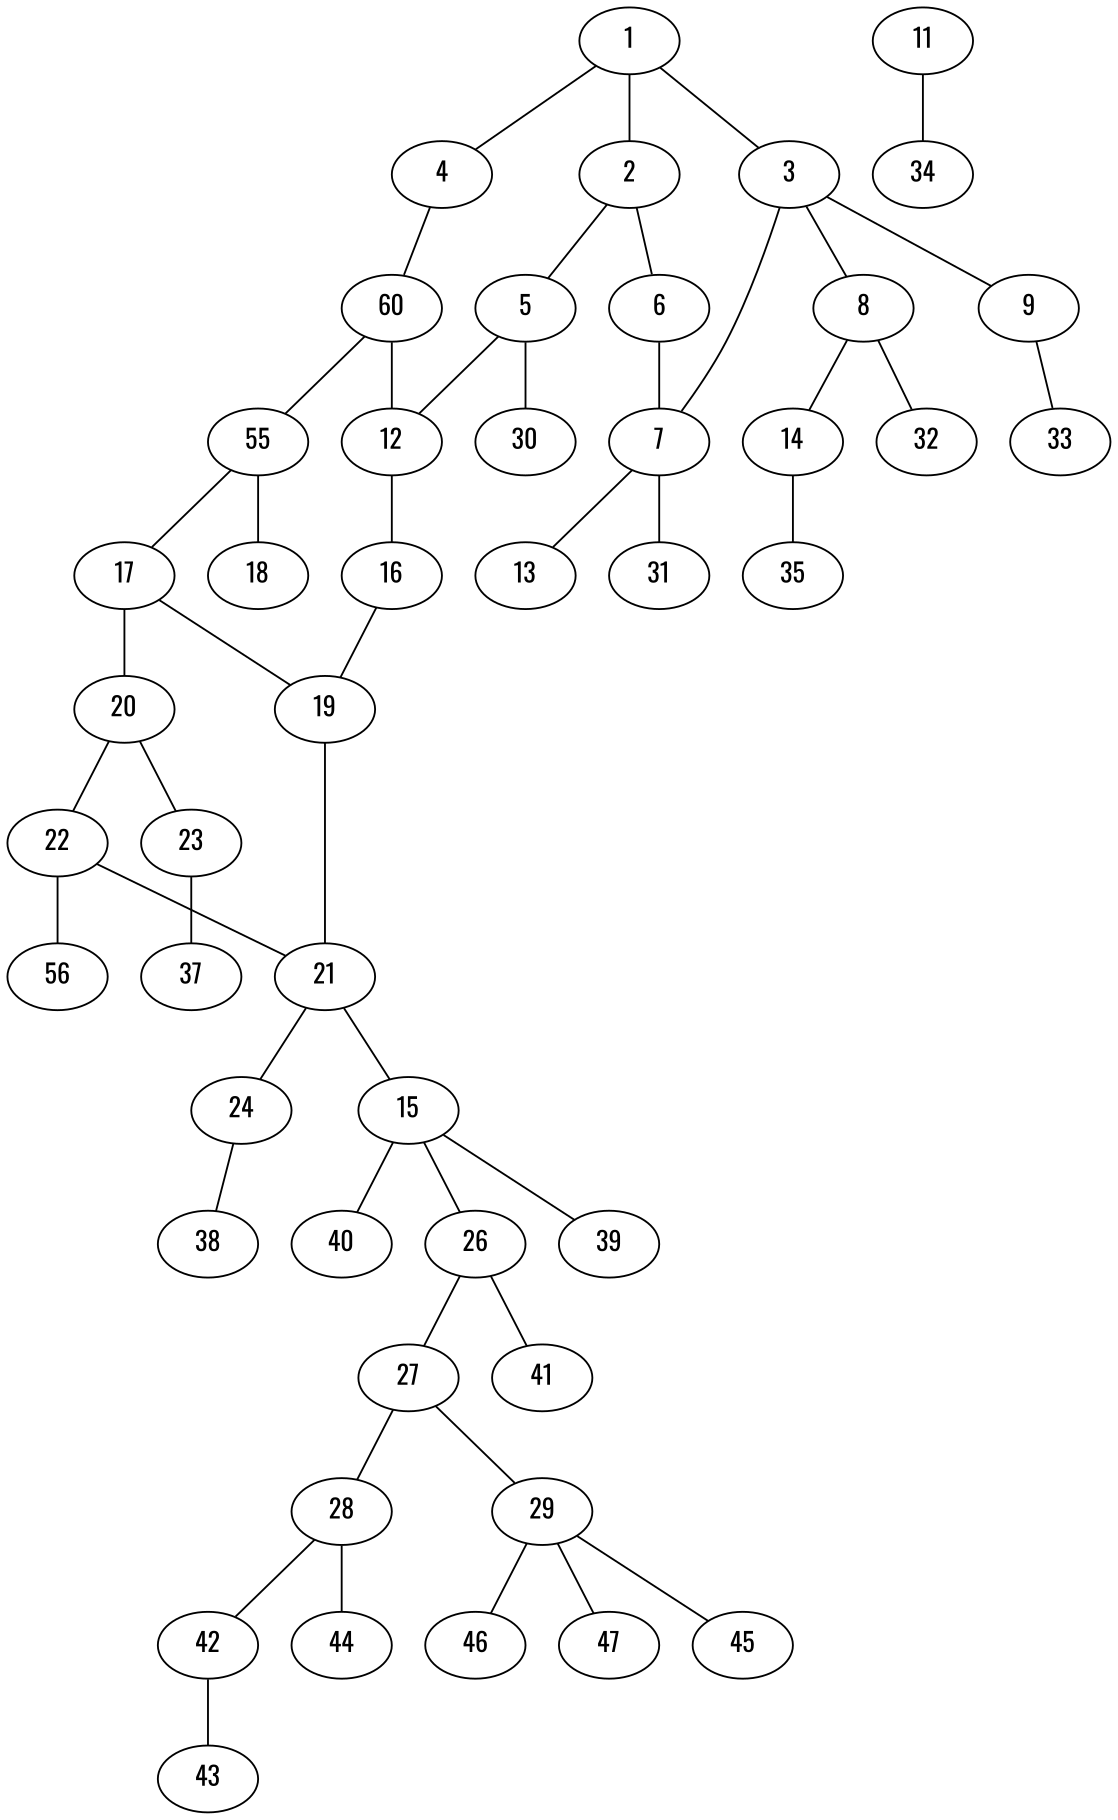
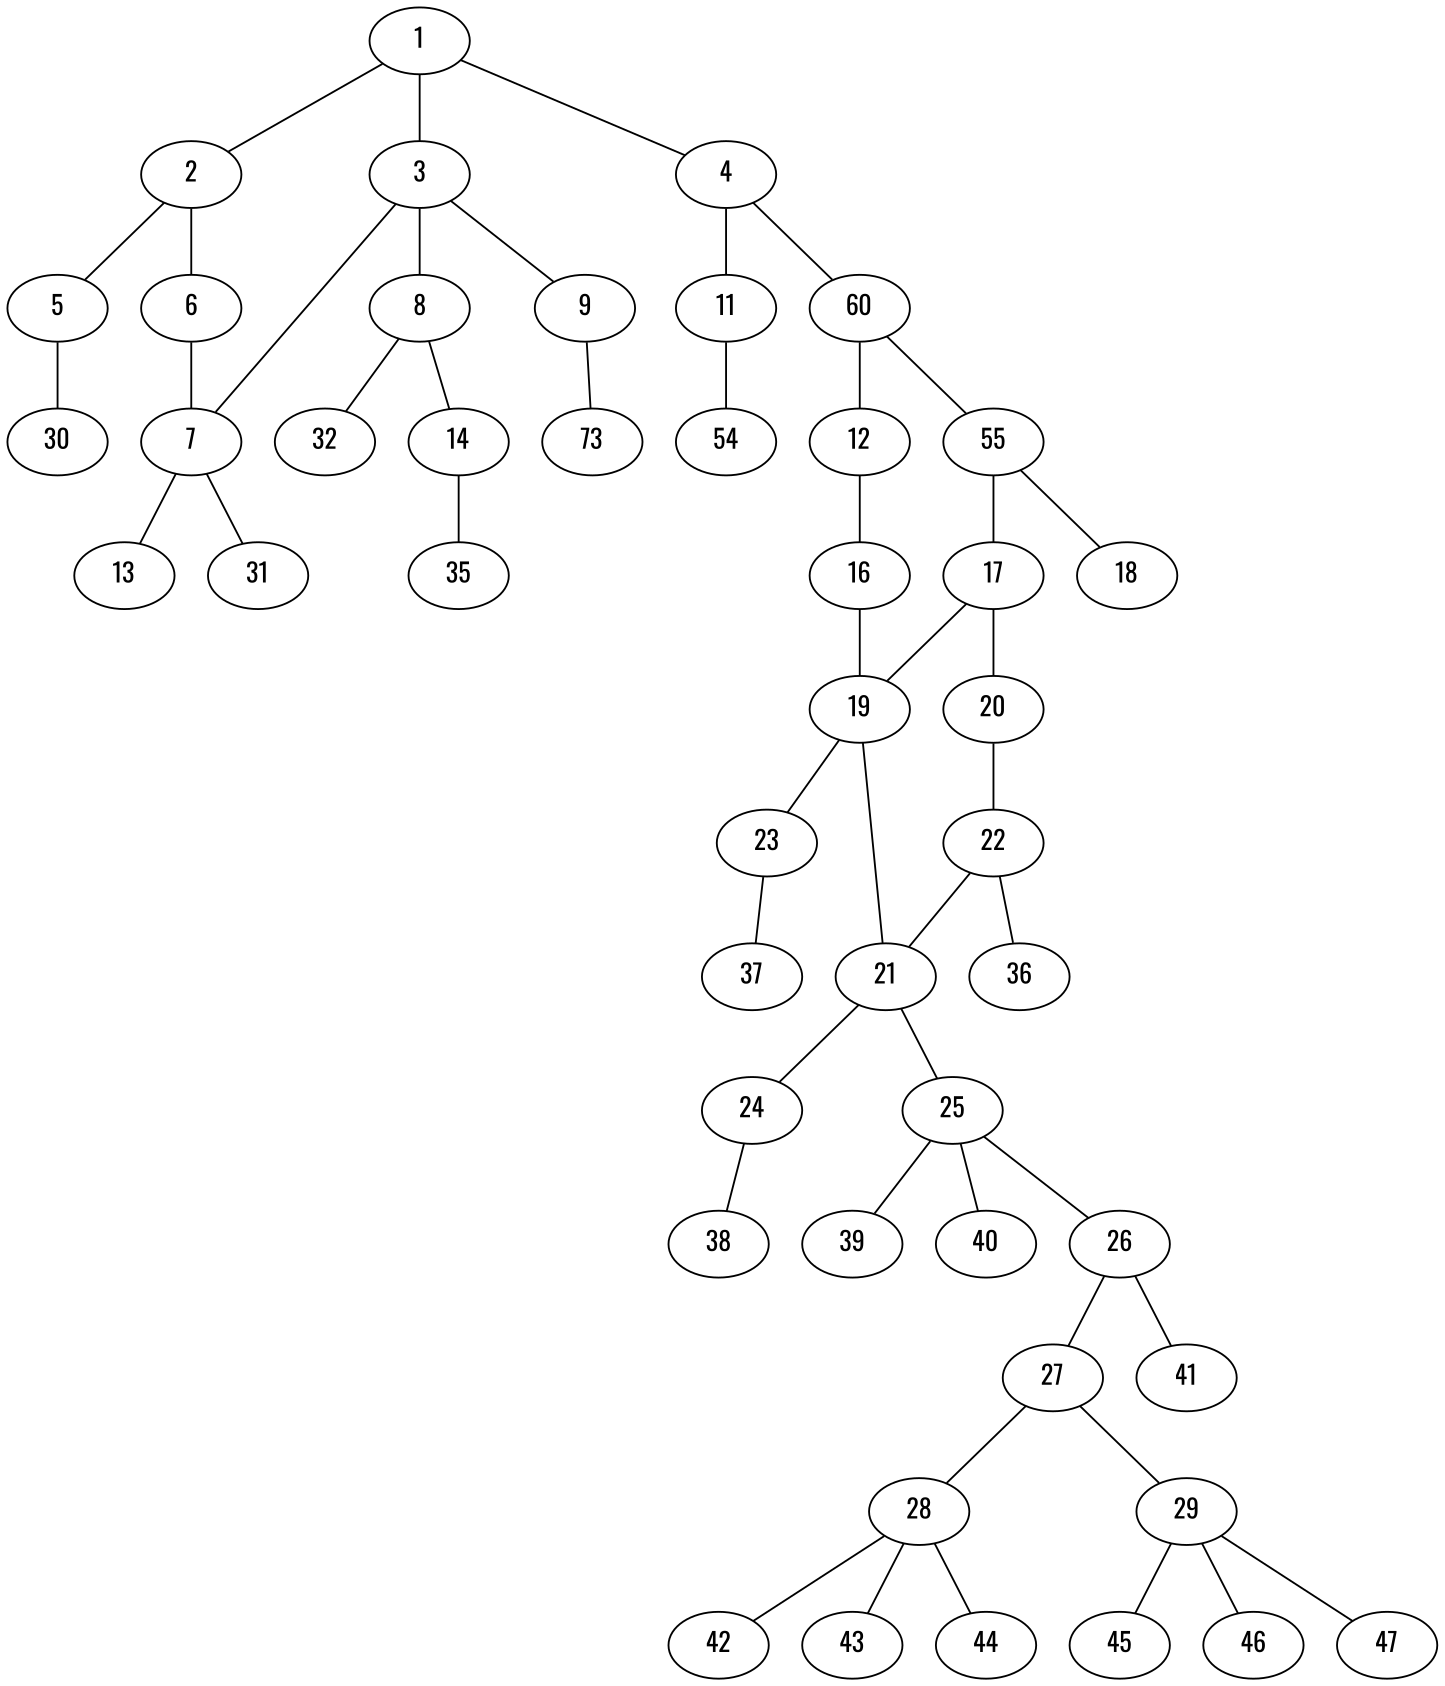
node "34": label "34" -> "54"
edge "4" -- "11": added
edge "5" -- "12": removed
node "33": label "33" -> "73"
edge "20" -- "23": now "19" -- "23"
node "56": label "56" -> "36"
node "15": label "15" -> "25"
edge "42" -- "43": now "28" -- "43"
